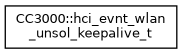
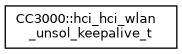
node "CC3000::hci_evnt_wlan _unsol_keepalive_t": label "CC3000::hci_evnt_wlan _unsol_keepalive_t" -> "CC3000::hci_hci_wlan _unsol_keepalive_t"
